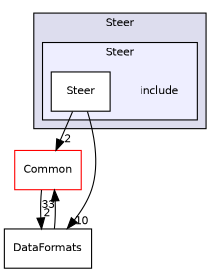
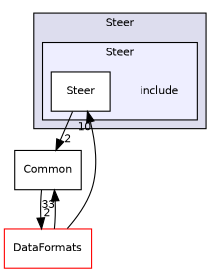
edge "Steer" -> "DataFormats": reversed
node "Common": color red -> black
node "DataFormats": color black -> red
